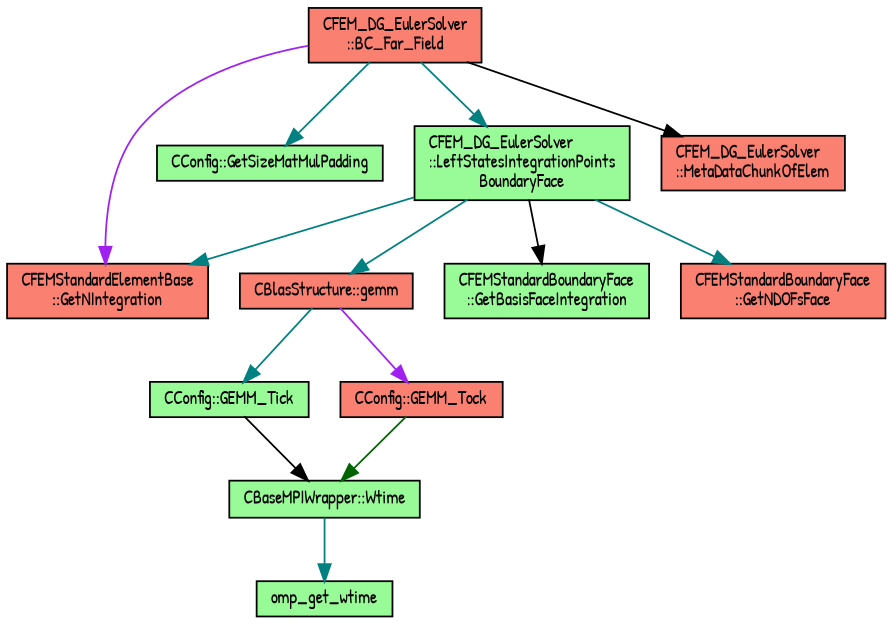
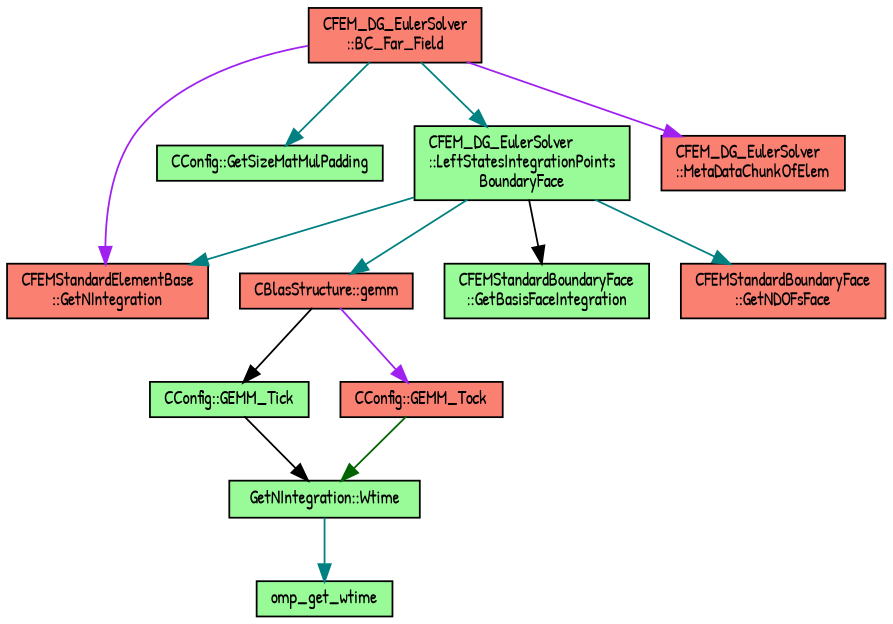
edge "CFEM_DG_EulerSolver ::BC_Far_Field" -> "CFEM_DG_EulerSolver ::MetaDataChunkOfElem": color black -> purple
edge "CBlasStructure::gemm" -> "CConfig::GEMM_Tick": color teal -> black
node "CBaseMPIWrapper::Wtime": label "CBaseMPIWrapper::Wtime" -> "GetNIntegration::Wtime"
